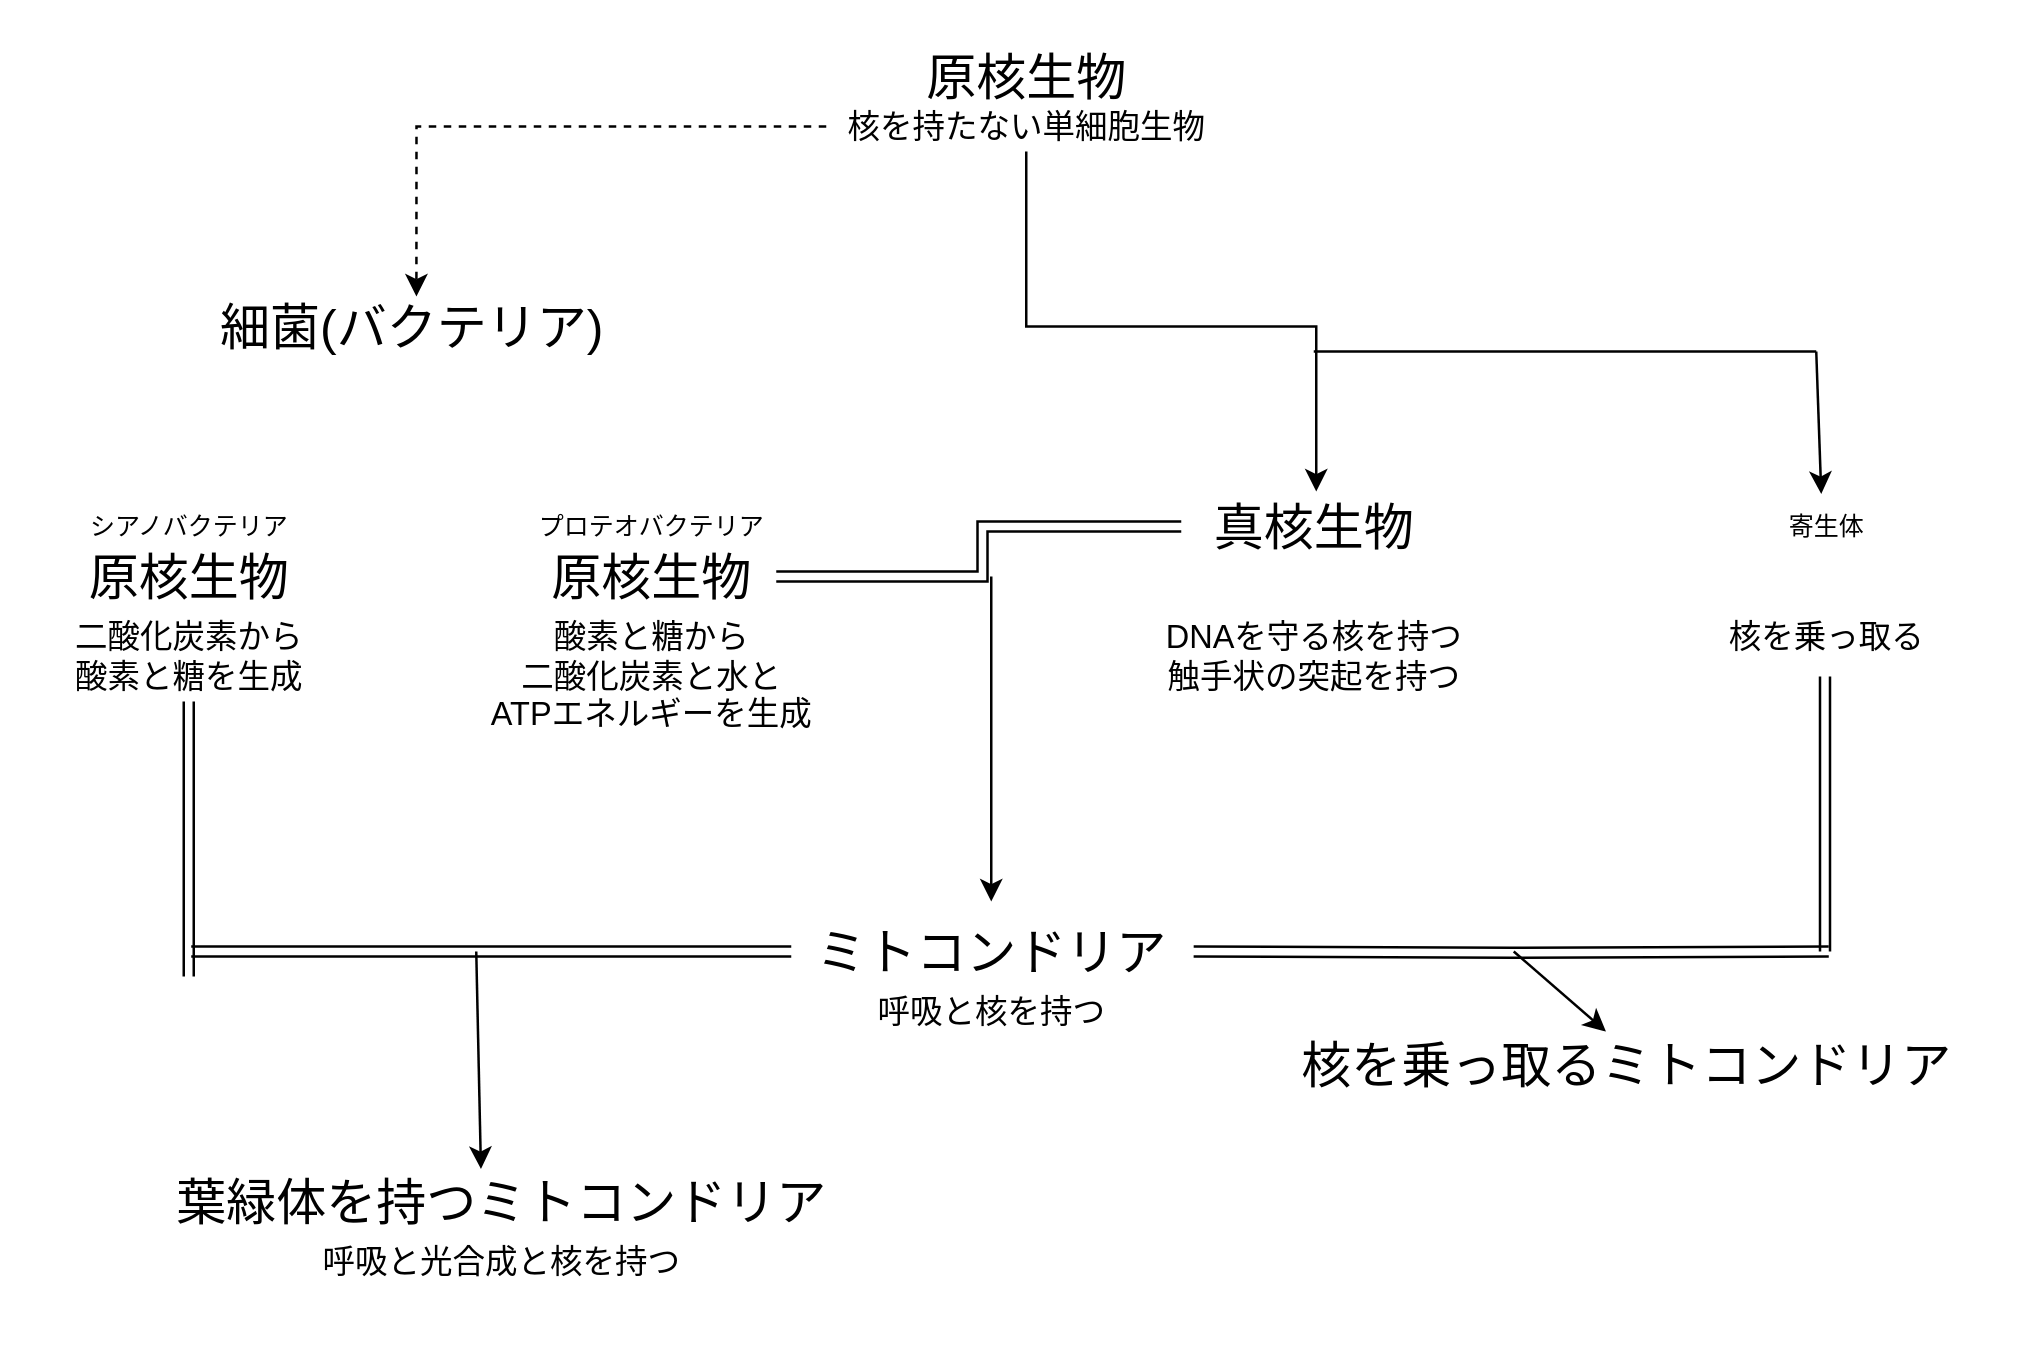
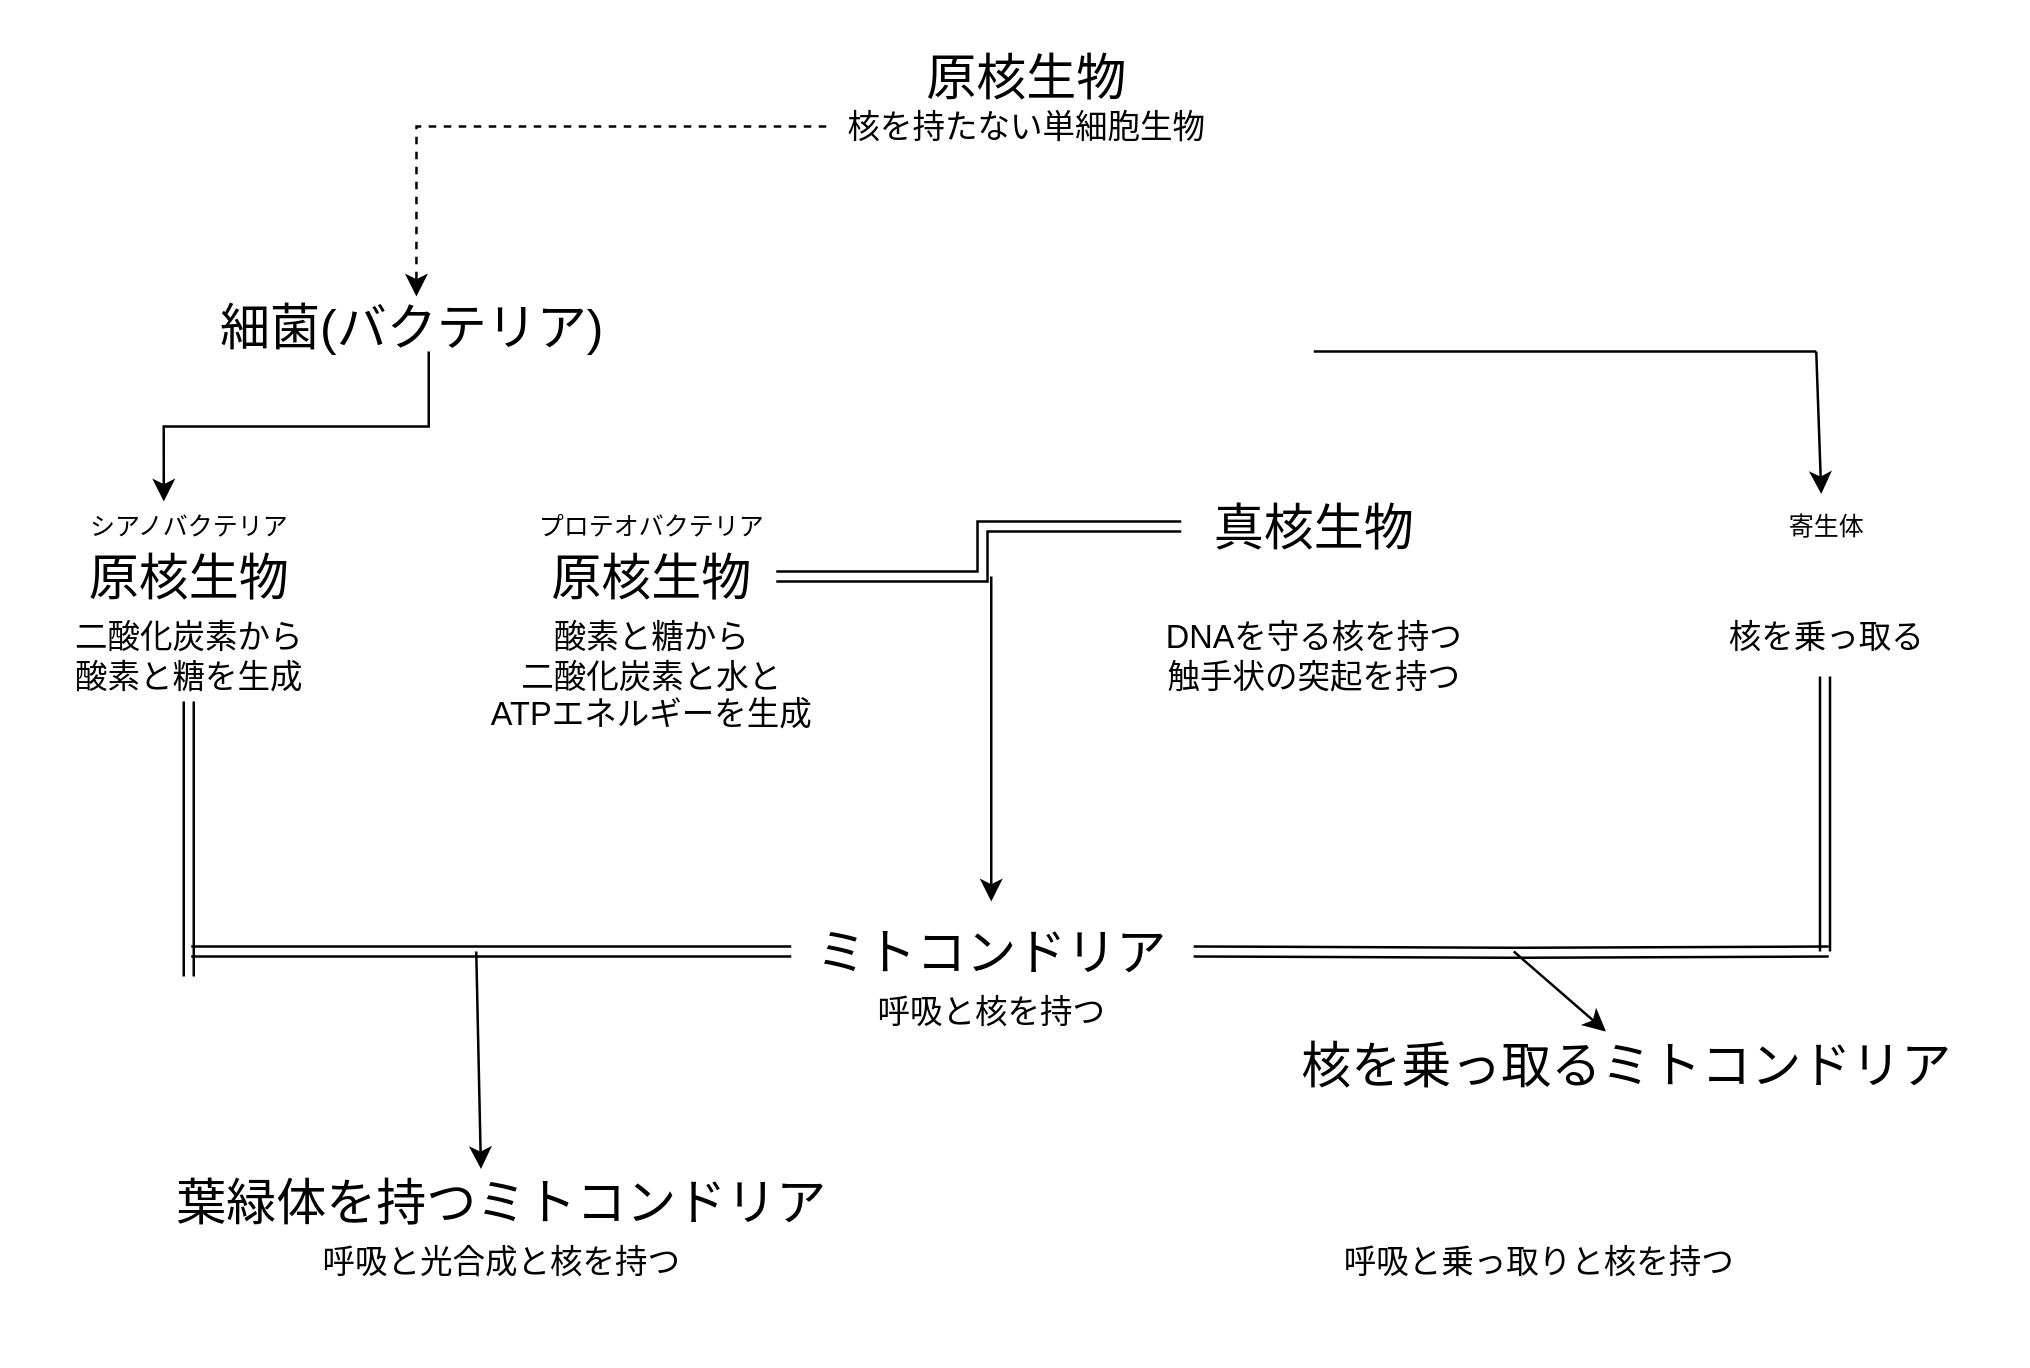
edge "核を持たない単細胞生物" -> "真核生物": removed
edge "細菌(バクテリア)" -> "シアノバクテリア": added
node "呼吸と乗っ取りと核を持つ": added
